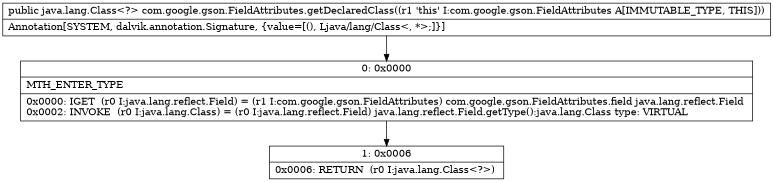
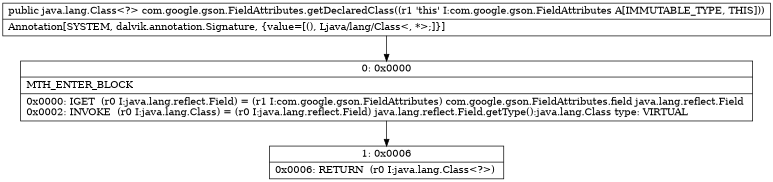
node "0: 0x0000": text "MTH_ENTER_TYPE" -> "MTH_ENTER_BLOCK"
